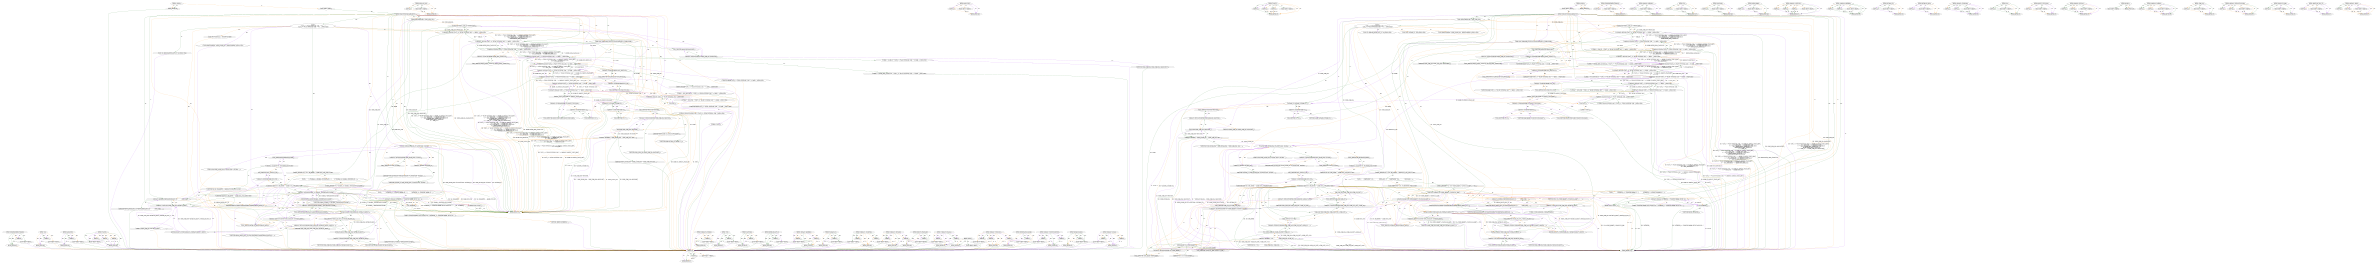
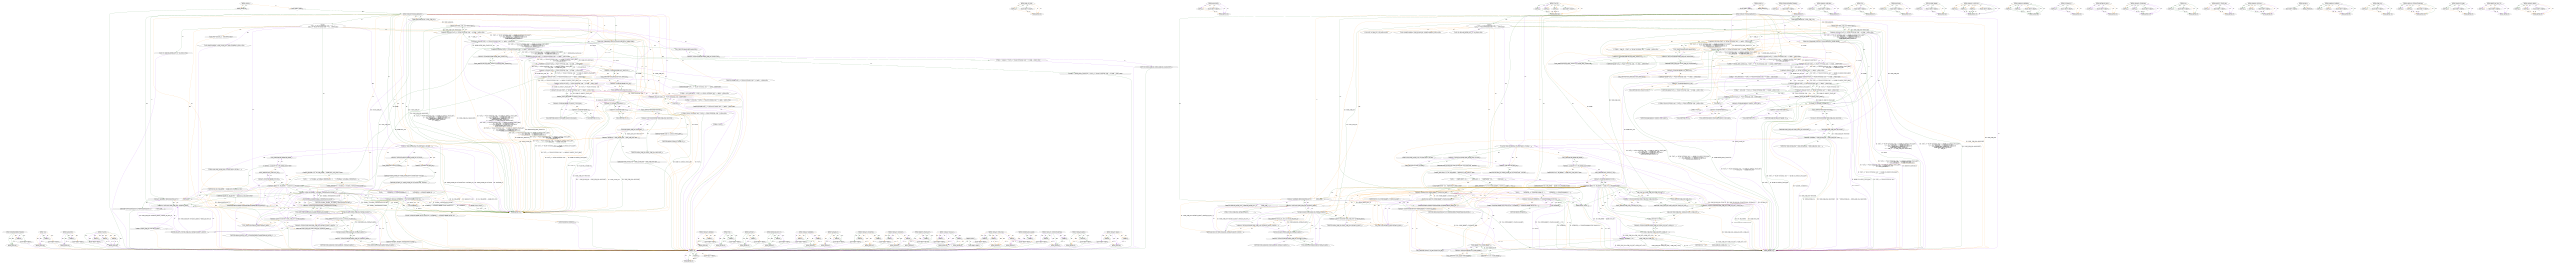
edge "(FIELD_IDENTIFIER,frame_tree_node,frame_tree_node)" -> "(<operator>.indirectFieldAccess,root->render_manager)": now "(FIELD_IDENTIFIER,render_manager,render_manager)" -> "(<operator>.indirectFieldAccess,root->render_manager)"
